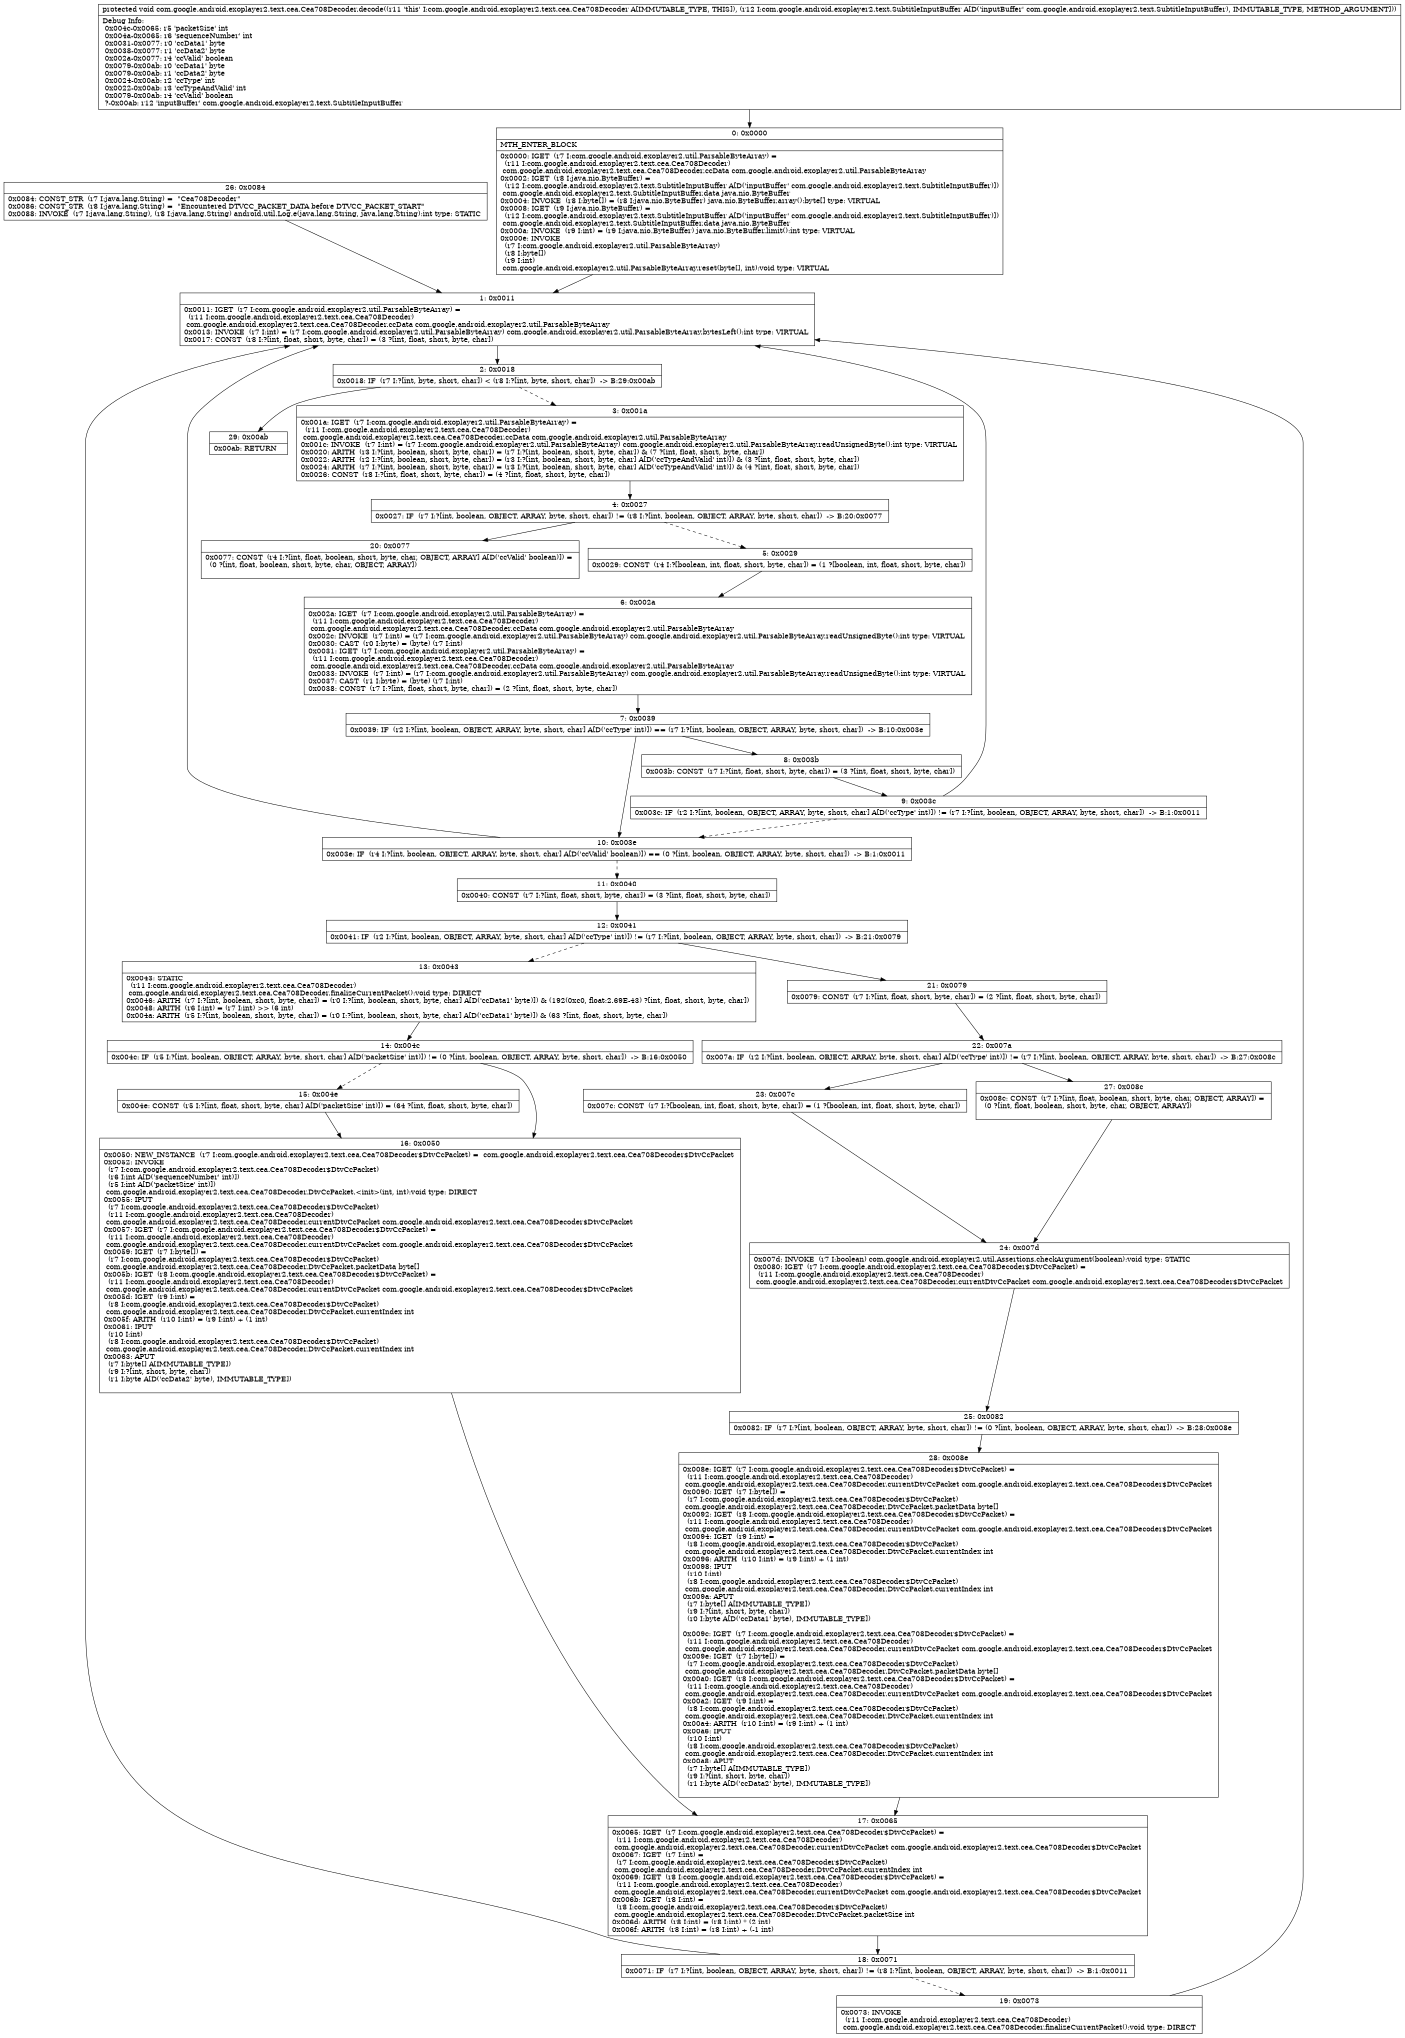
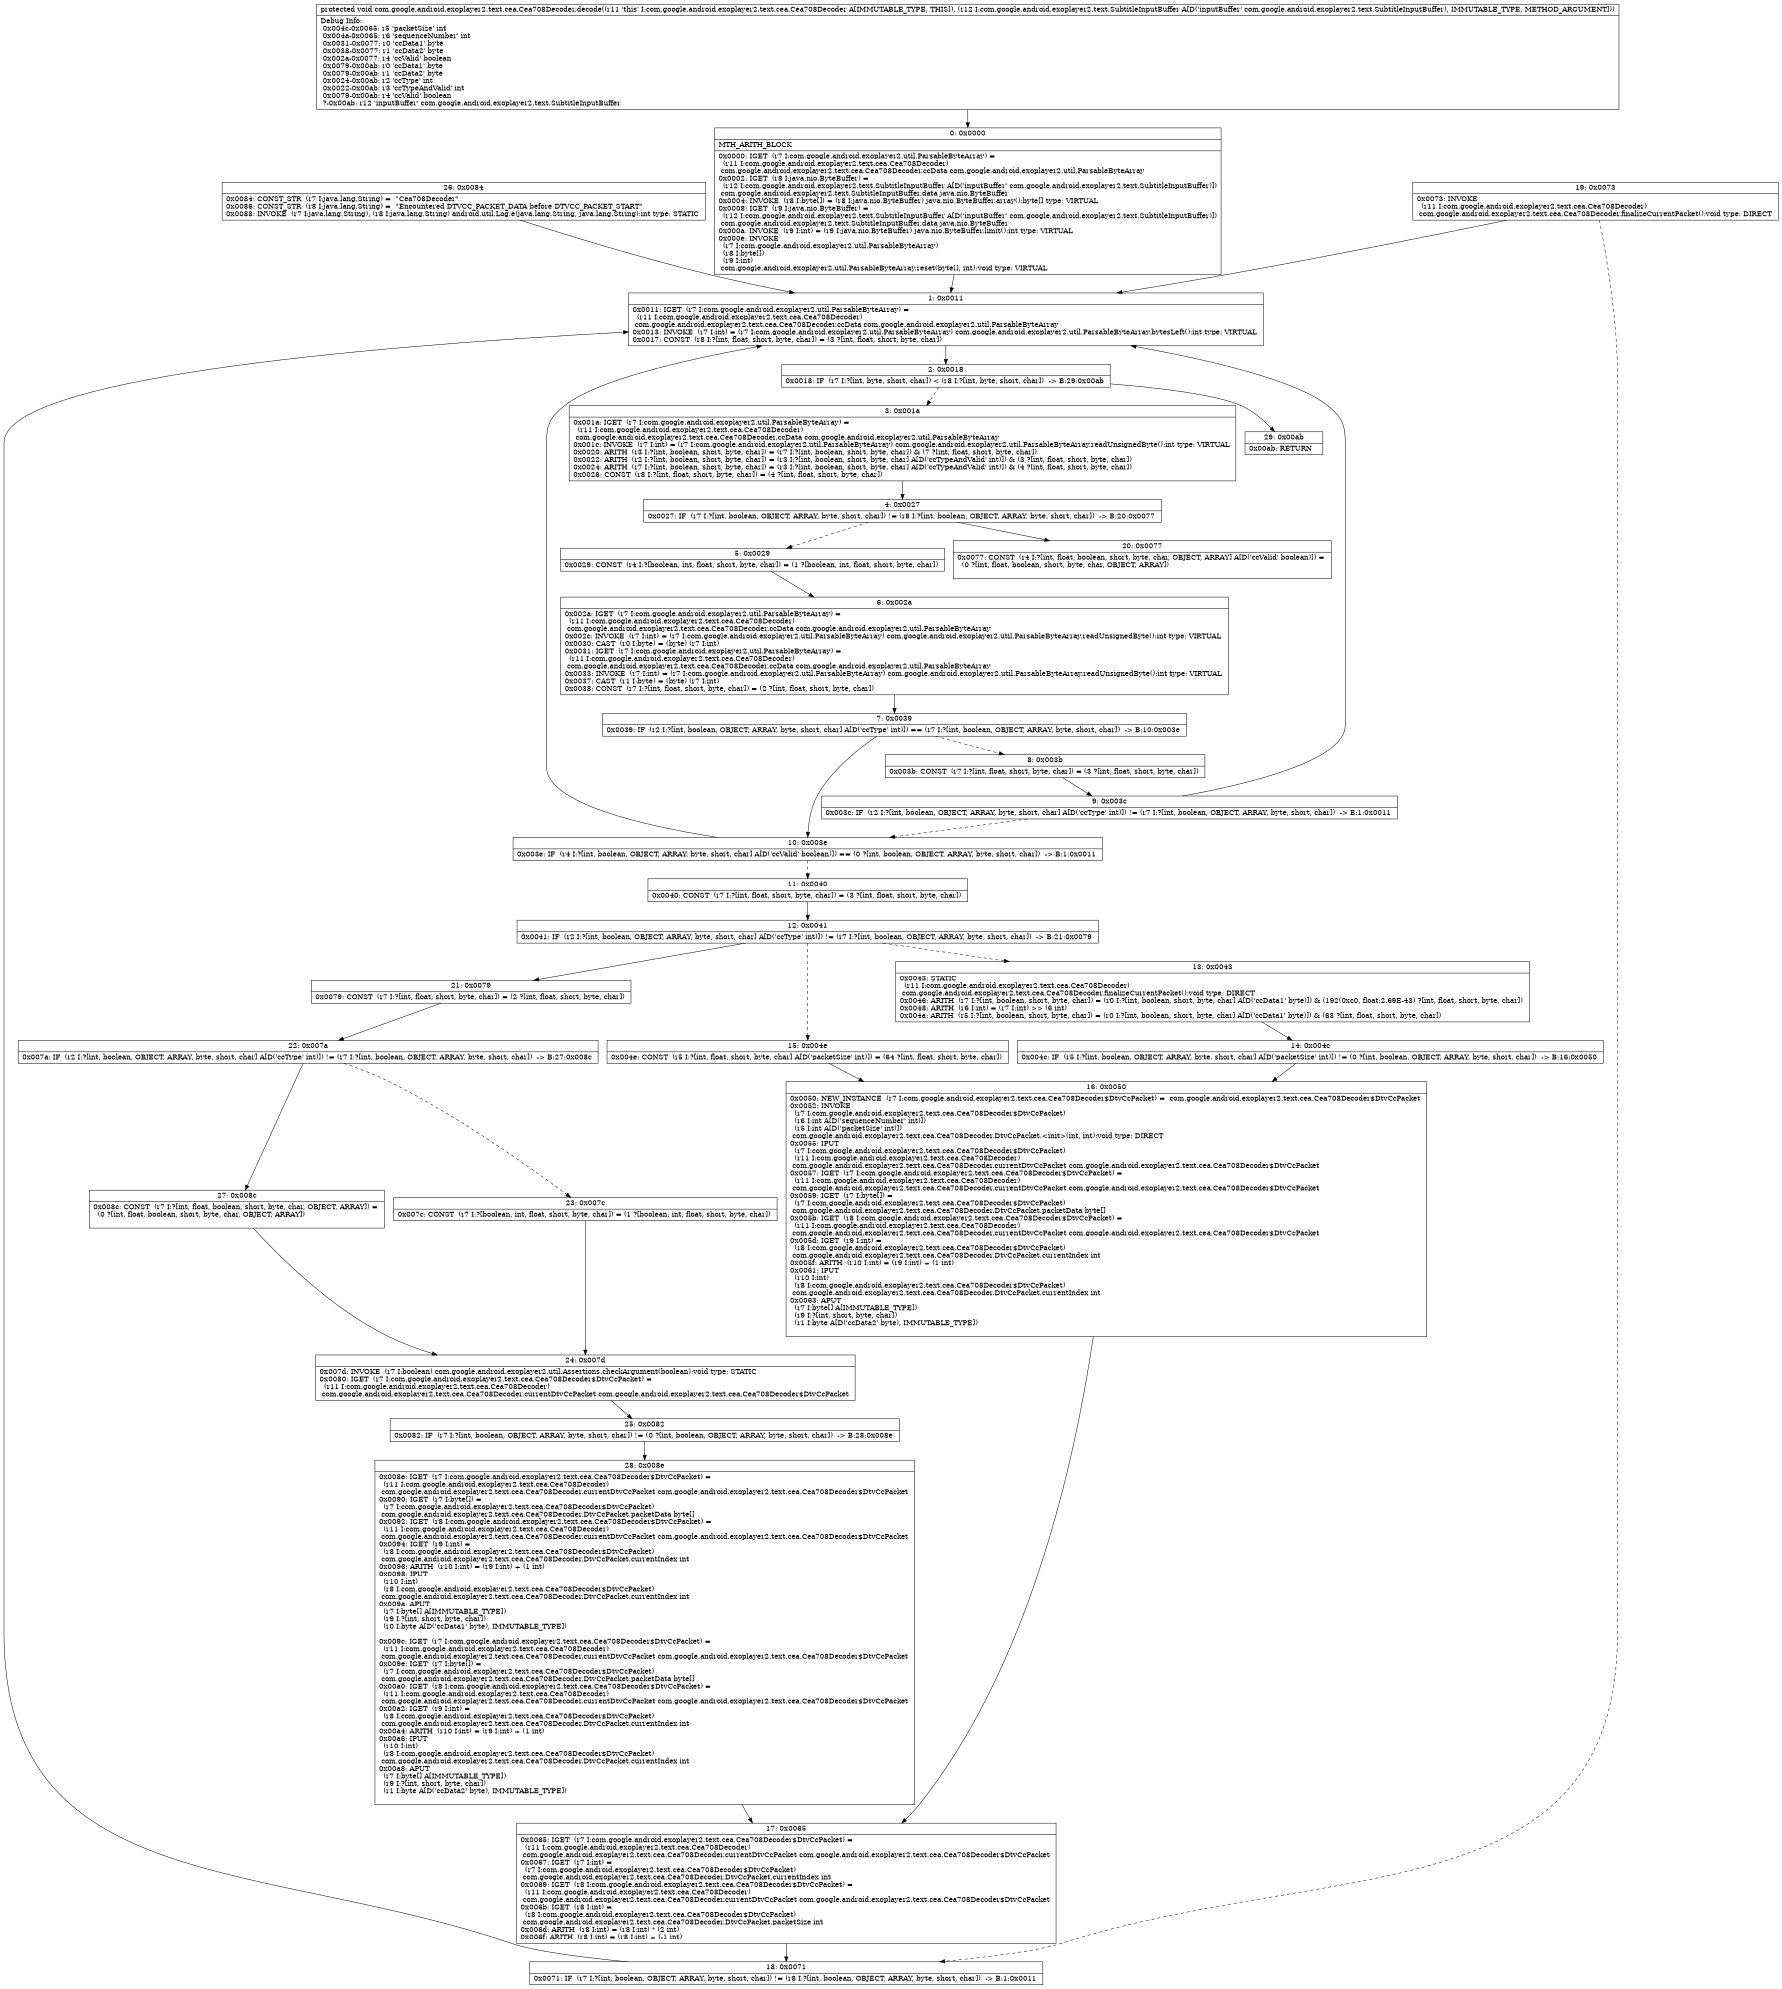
node "0: 0x0000": text "MTH_ENTER_BLOCK" -> "MTH_ARITH_BLOCK"
edge "7: 0x0039" -> "8: 0x003b": style solid -> dashed
edge "14: 0x004c" -> "15: 0x004e": now "12: 0x0041" -> "15: 0x004e"
edge "22: 0x007a" -> "23: 0x007c": style solid -> dashed
edge "18: 0x0071" -> "19: 0x0073": reversed
